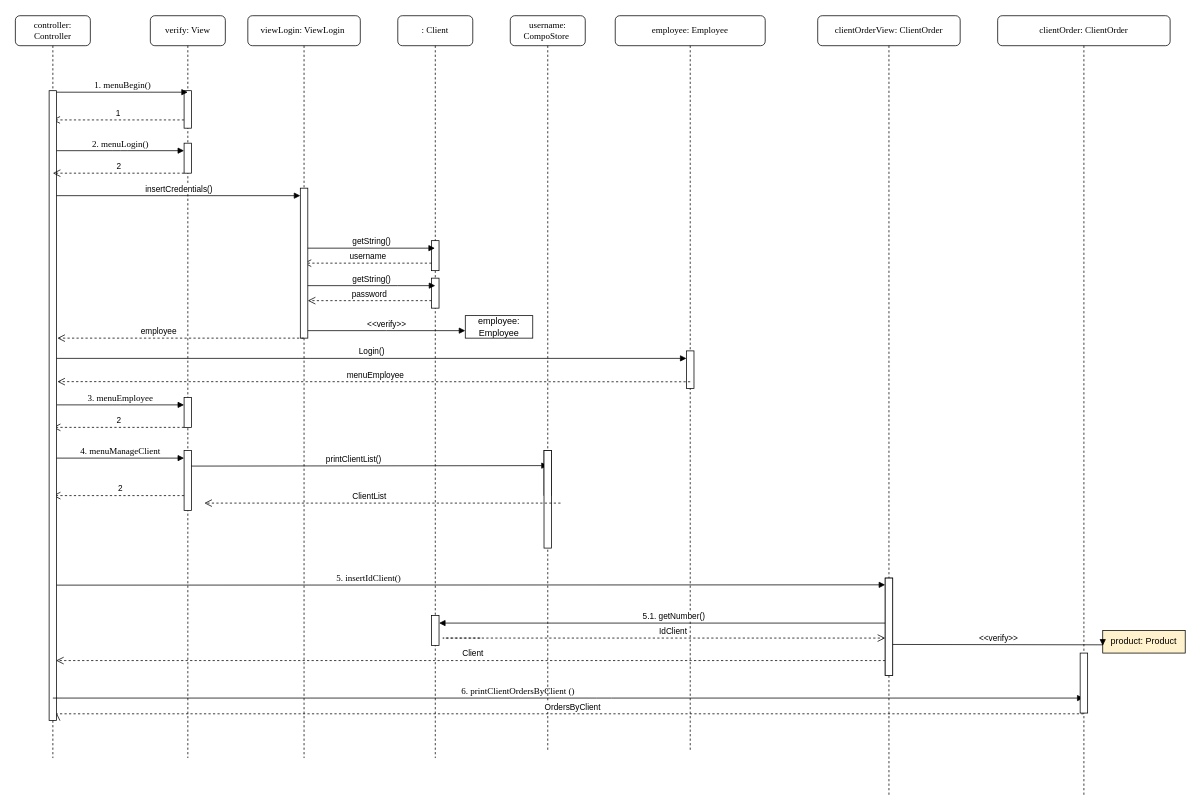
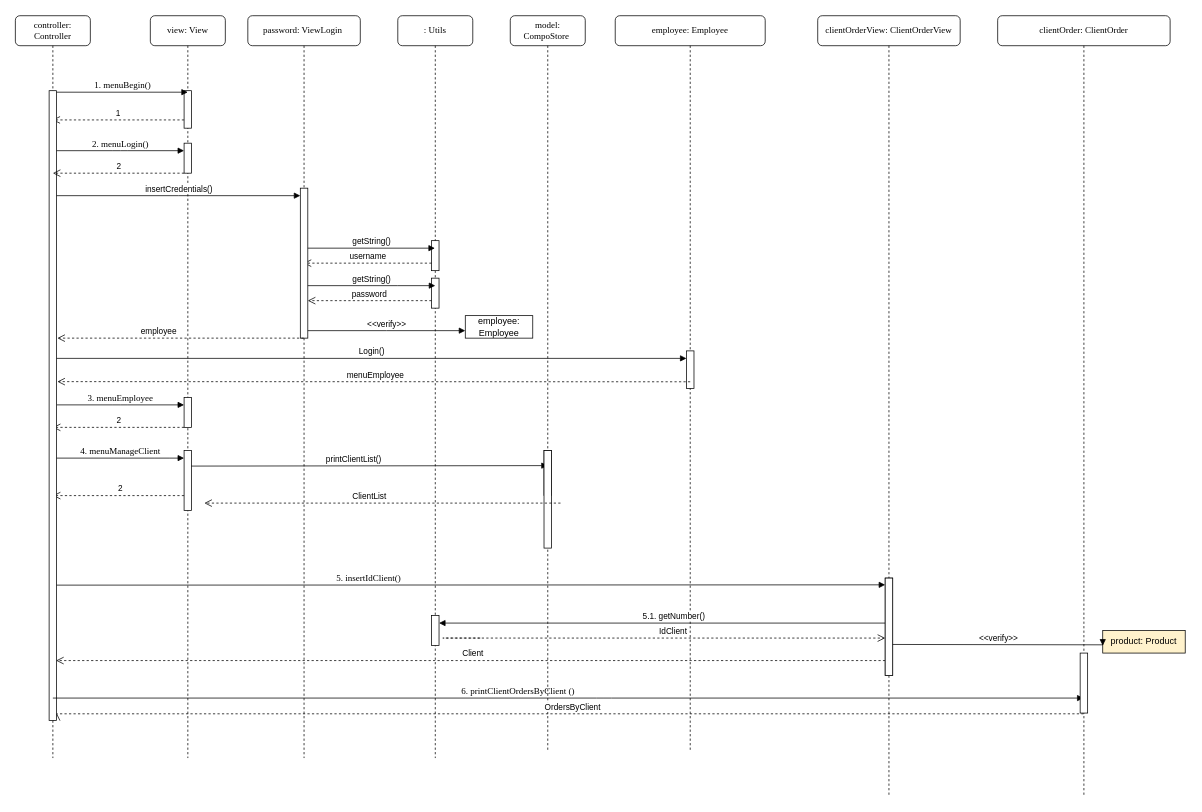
node "verify: View": label "verify: View" -> "view: View"
node "viewLogin: ViewLogin": label "viewLogin: ViewLogin" -> "password: ViewLogin"
node ": Client": label ": Client" -> ": Utils"
node "username: CompoStore": label "username: CompoStore" -> "model: CompoStore"
node "clientOrderView: ClientOrder": label "clientOrderView: ClientOrder" -> "clientOrderView: ClientOrderView"
